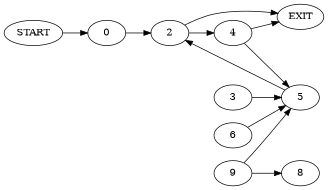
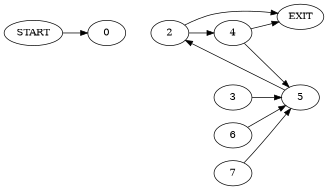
edge "0" -> "2": removed
node "9": label "9" -> "7"
node "8": removed
